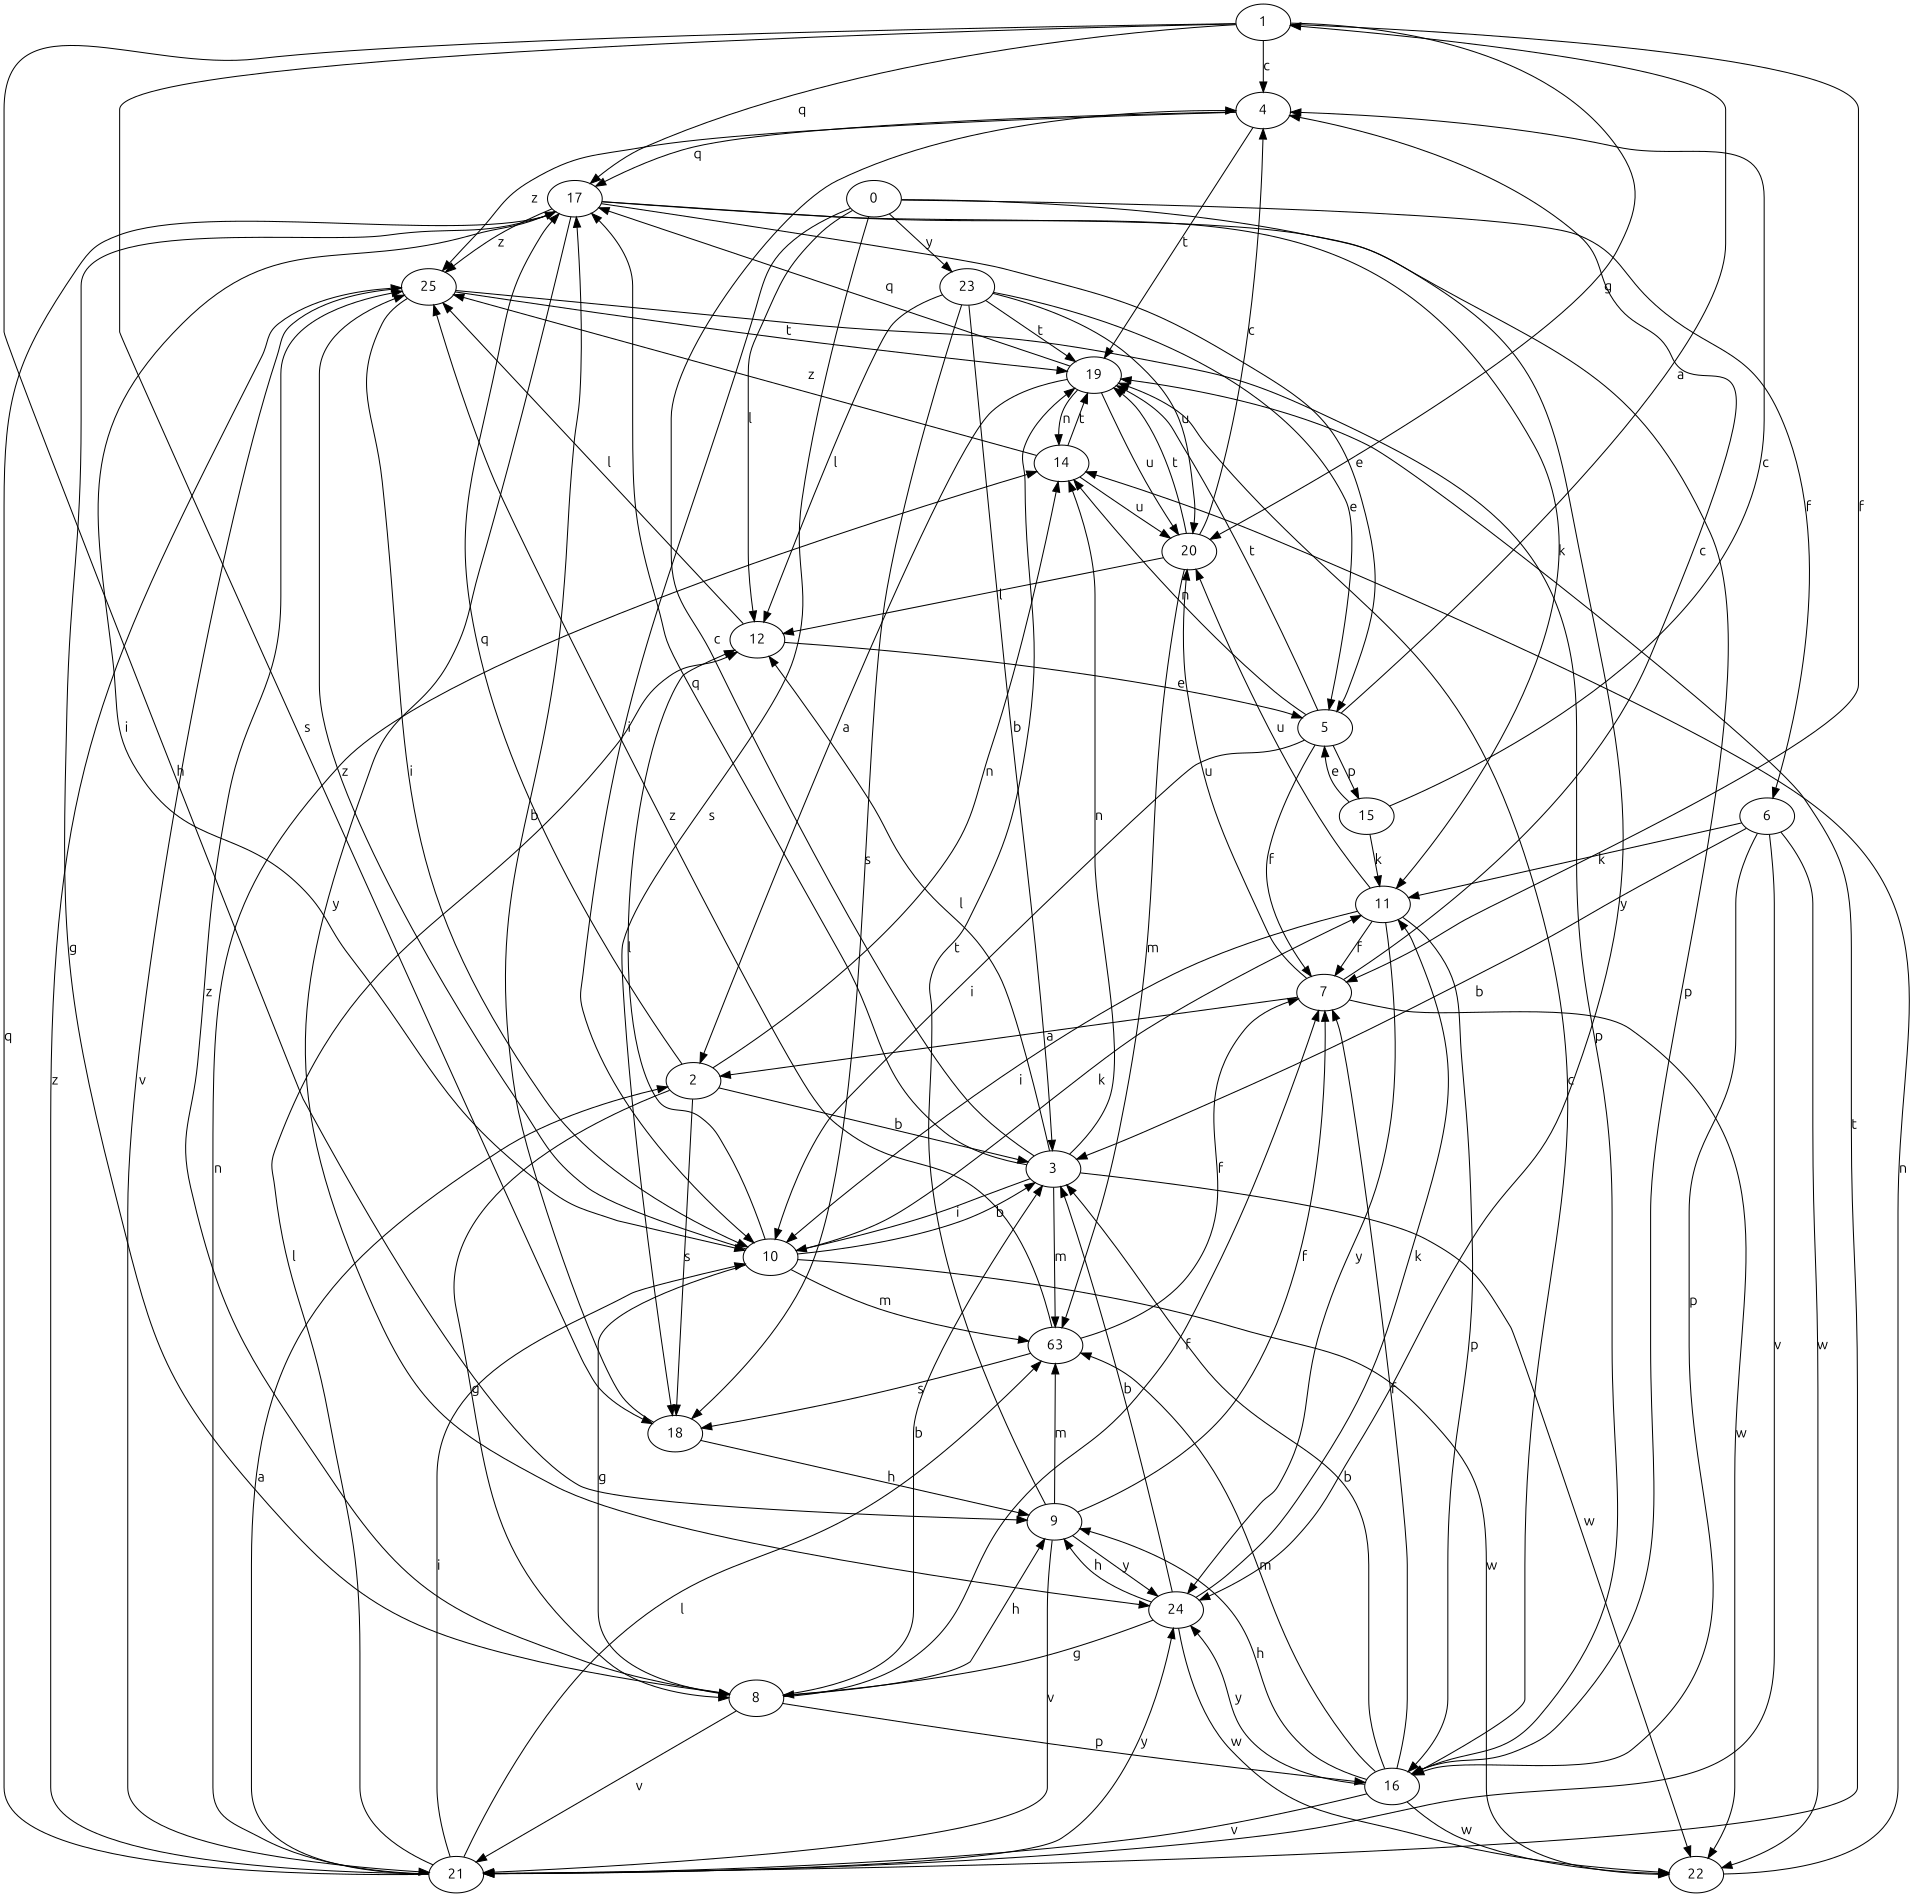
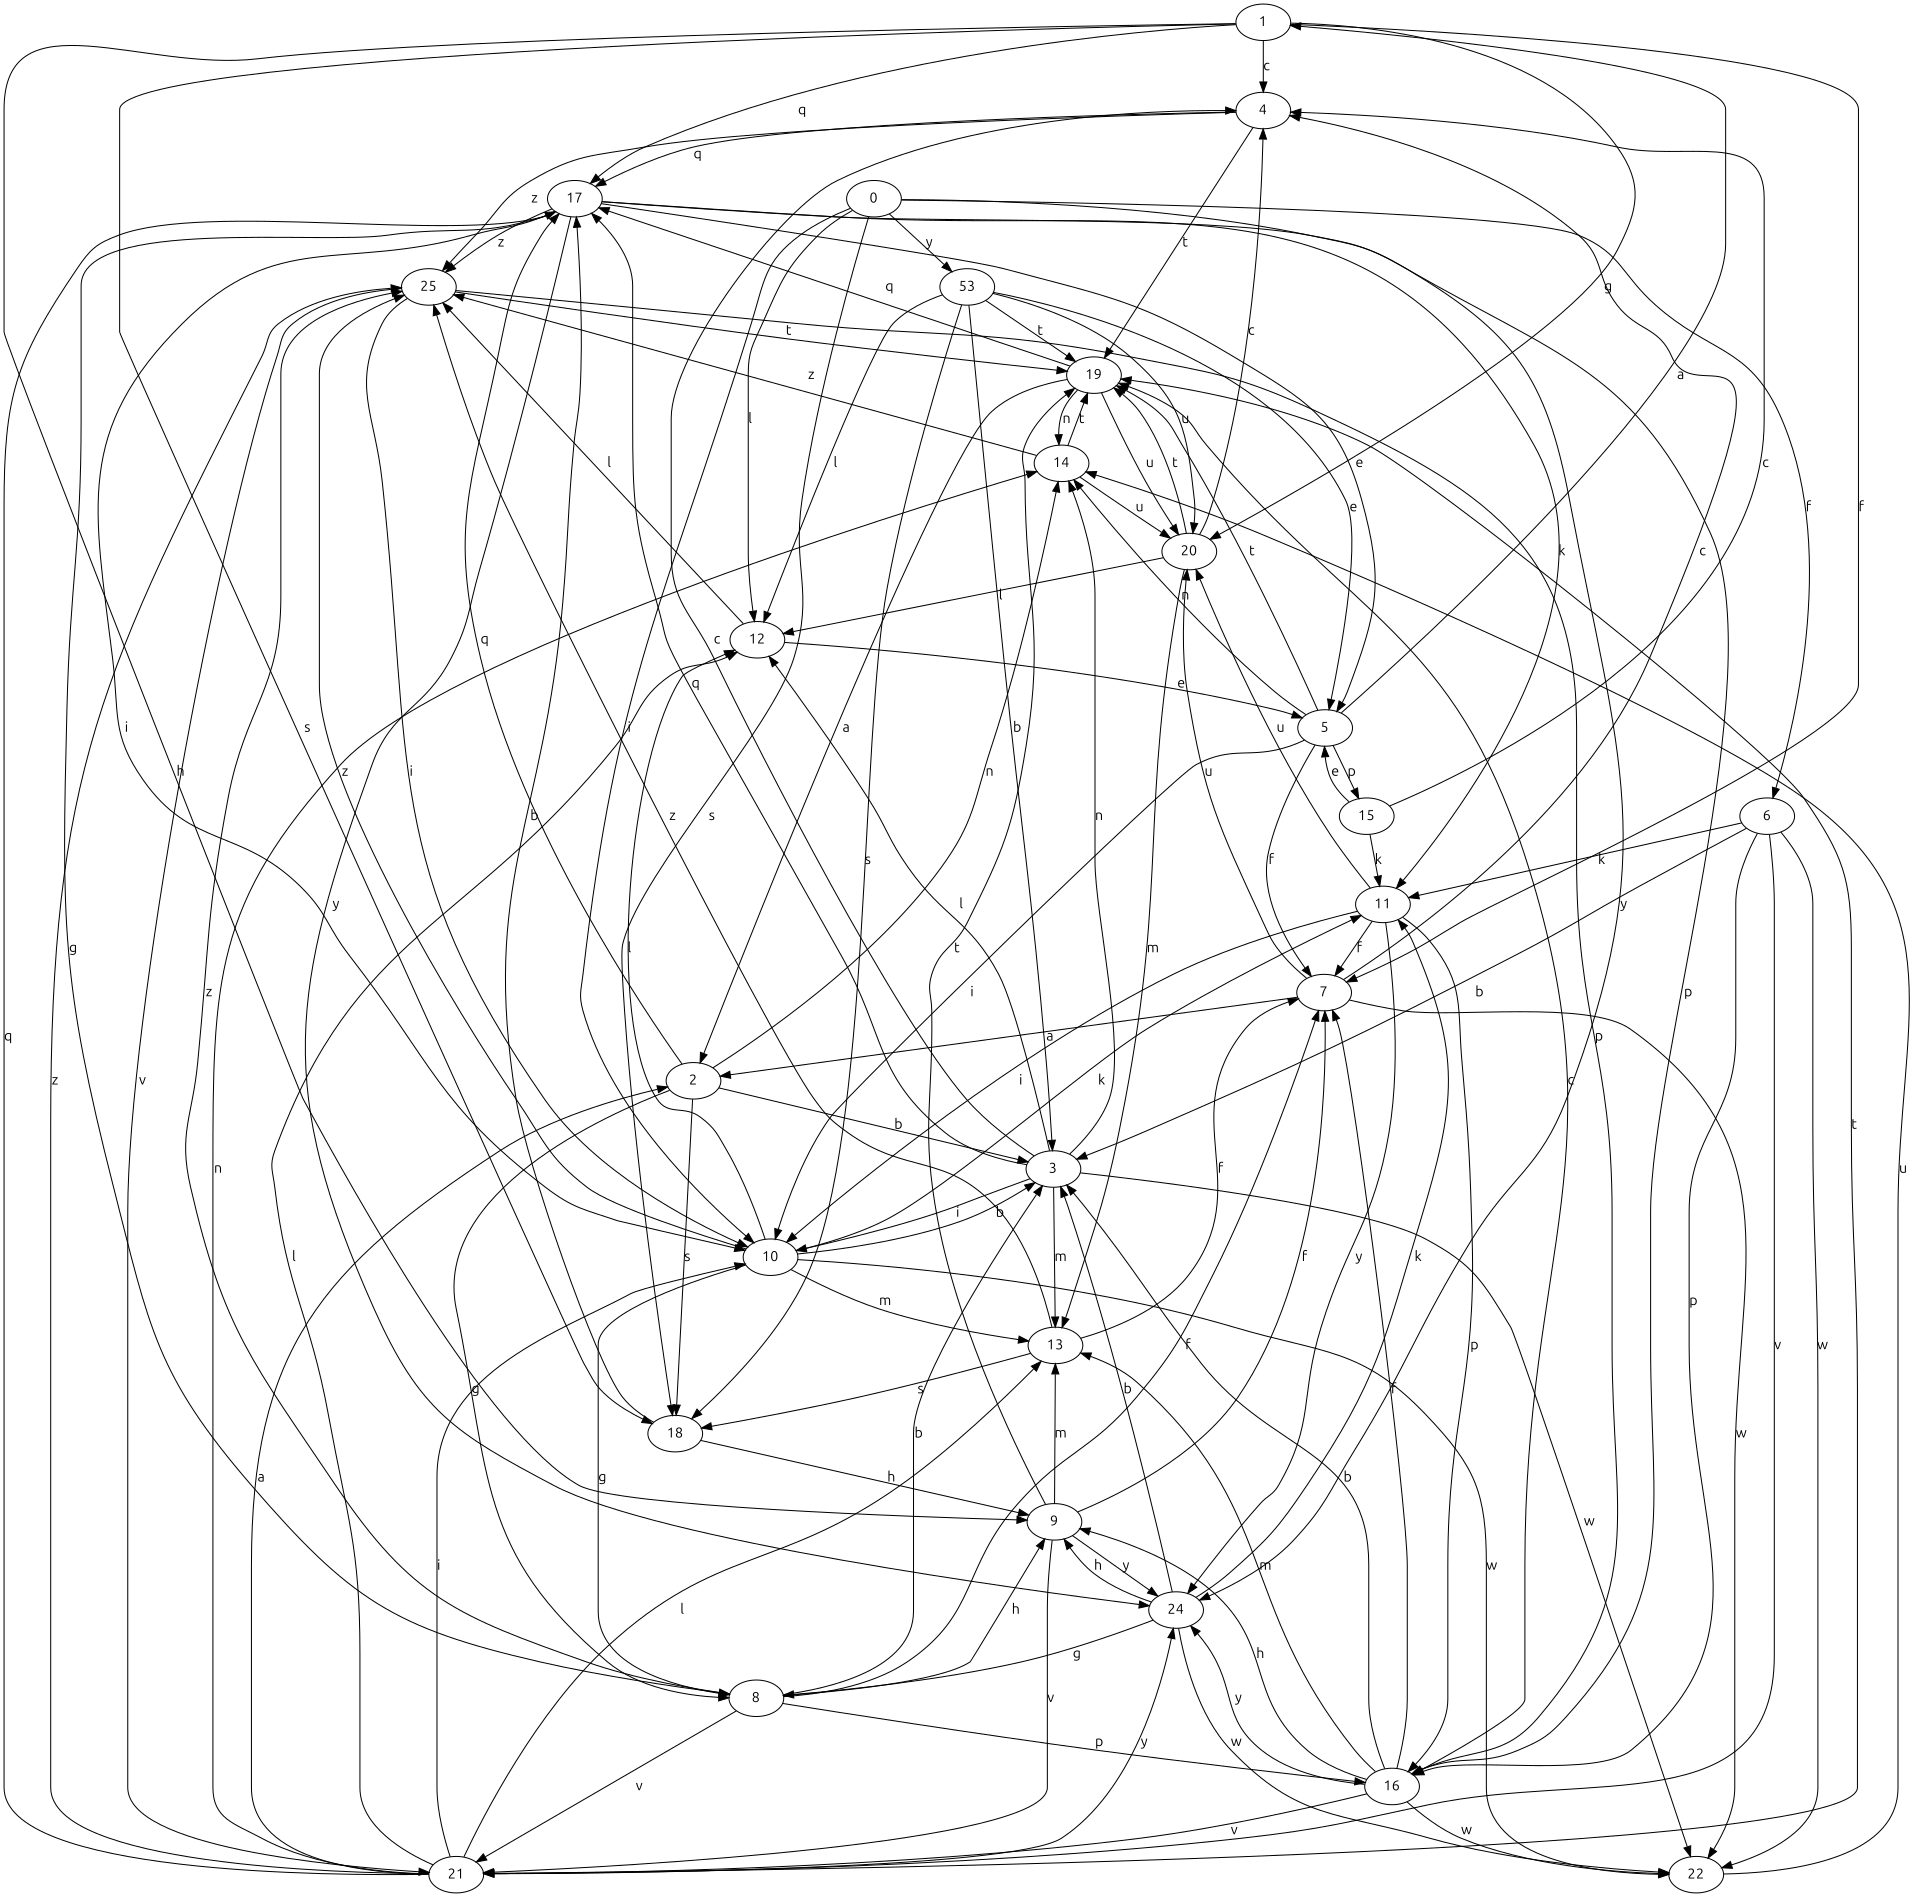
node "23": label "23" -> "53"
edge "22" -> "14": label "n" -> "u"
node "63": label "63" -> "13"
